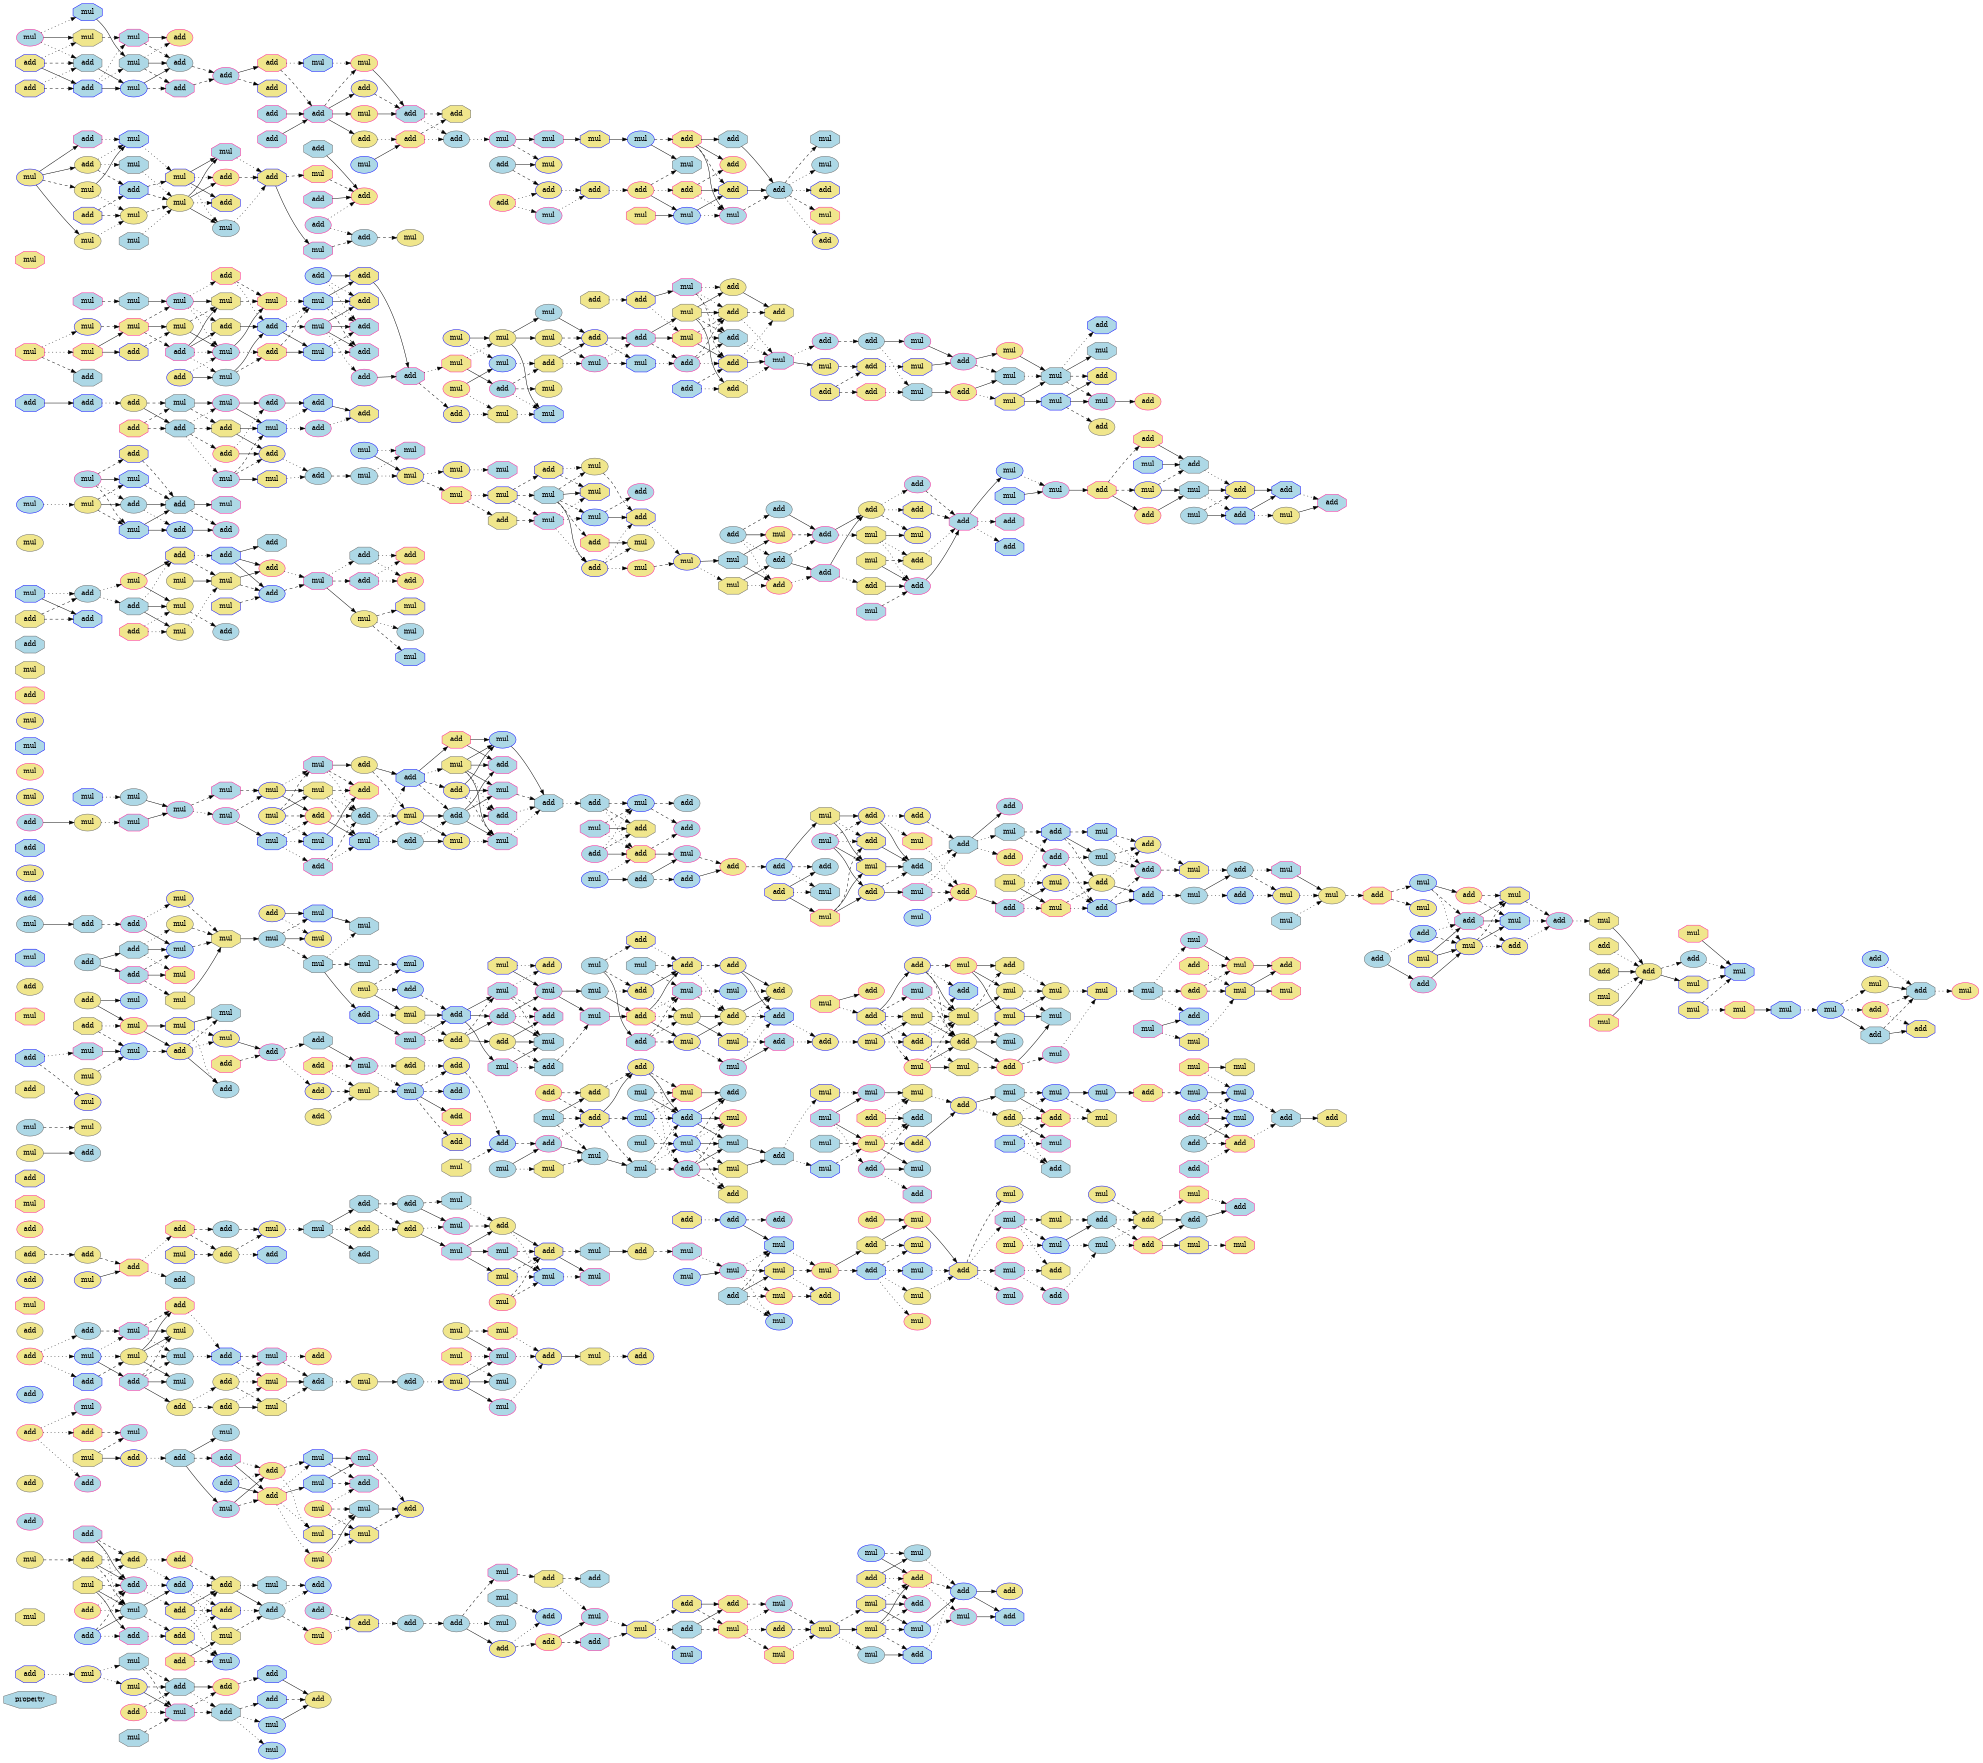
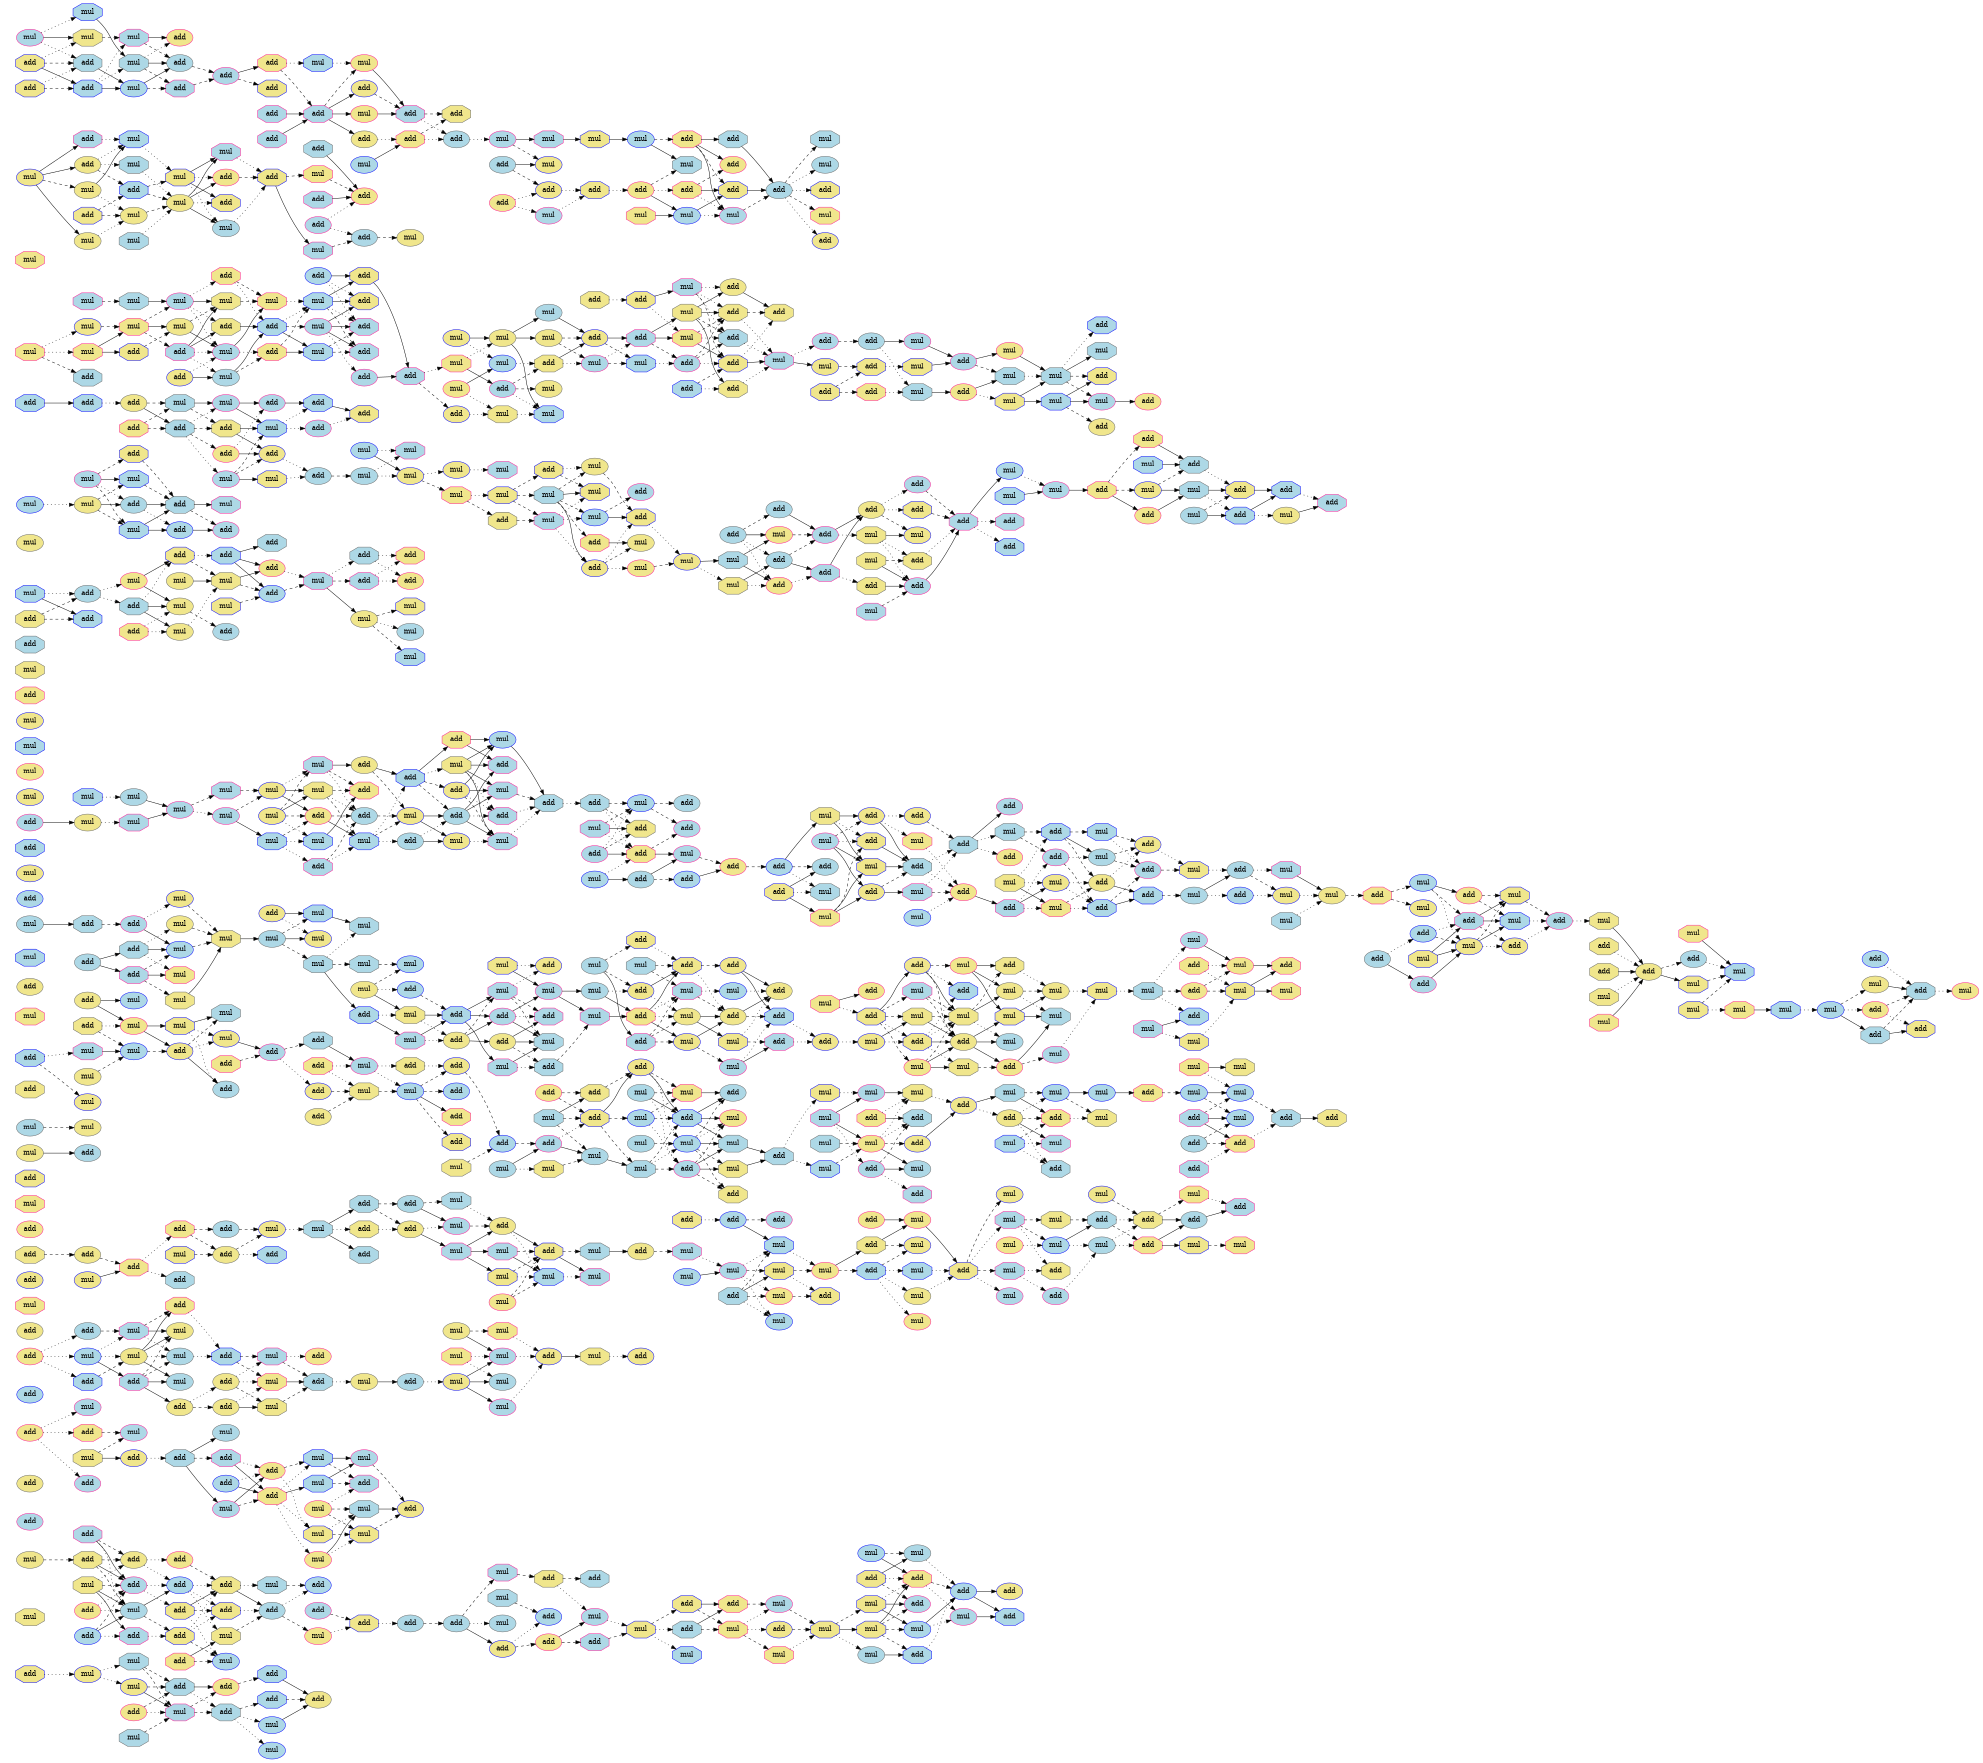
node "property": removed
